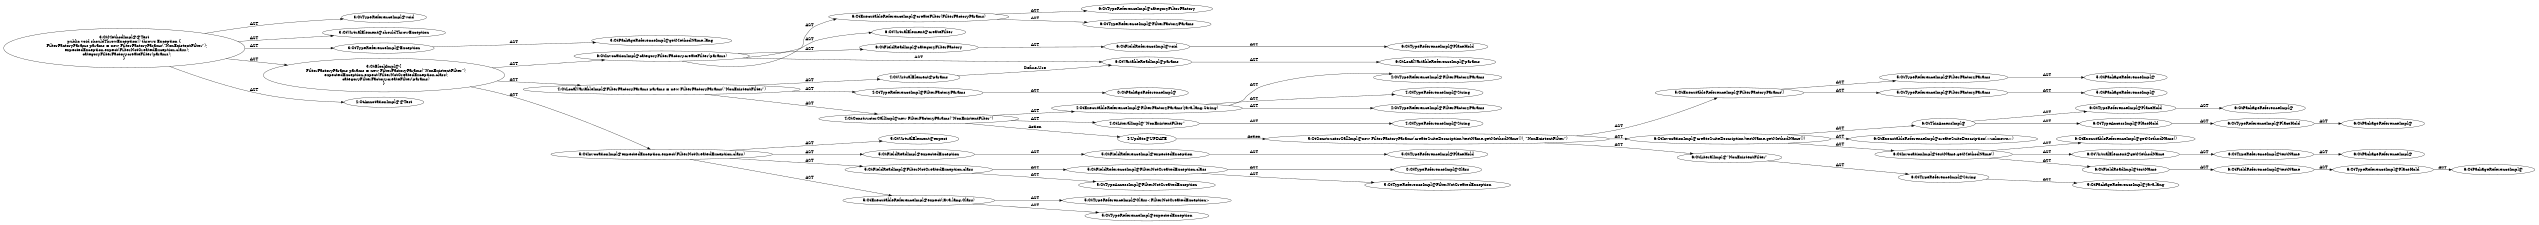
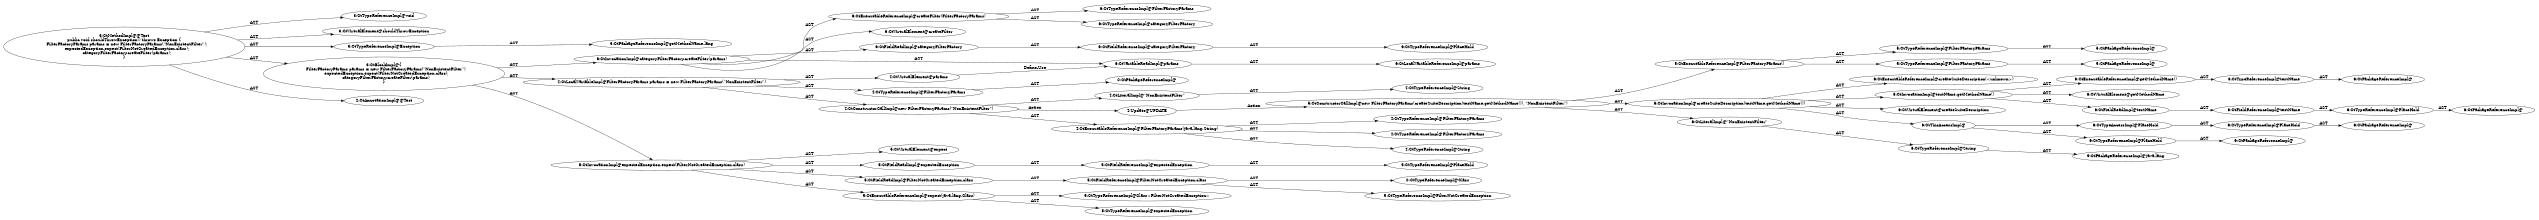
node "6:CtFieldReferenceImpl@void": label "6:CtFieldReferenceImpl@void" -> "6:CtFieldReferenceImpl@categoryFilterFactory"
node "6:CtVirtualElement@createSuiteDescription": added
edge "6:CtVirtualElement@getMethodName" -> "6:CtTypeReferenceImpl@testName": now "6:CtExecutableReferenceImpl@getMethodName()" -> "6:CtTypeReferenceImpl@testName"
node "5:CtTypeAccessImpl@FilterNotCreatedException": removed
